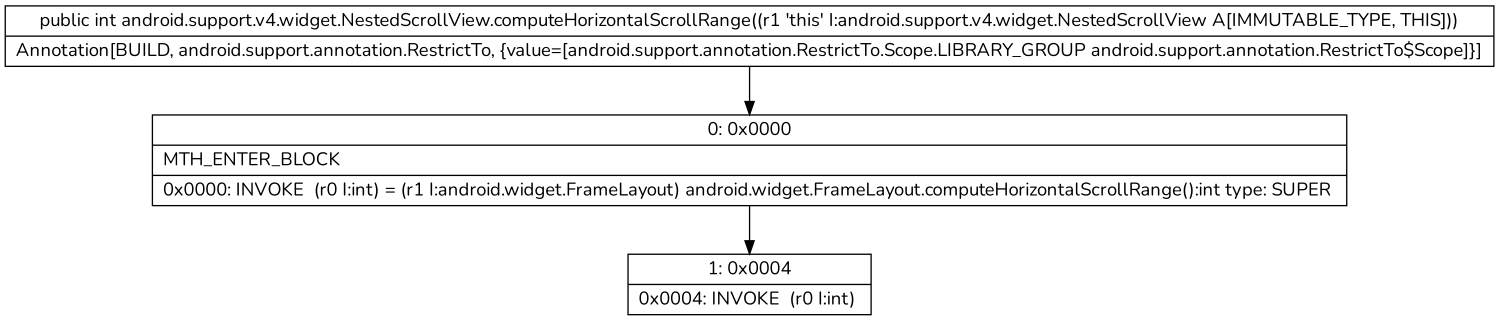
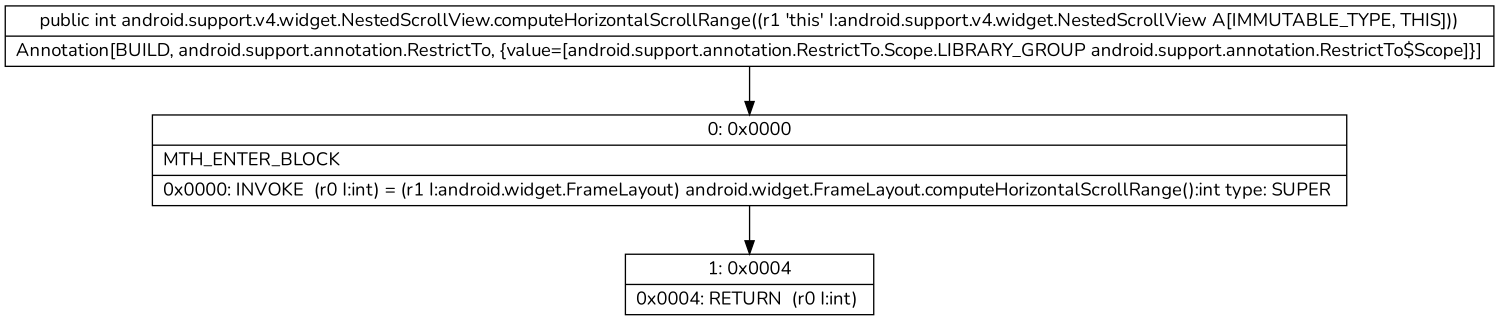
node "1: 0x0004": text "0x0004: INVOKE  (r0 I:int)" -> "0x0004: RETURN  (r0 I:int)"
